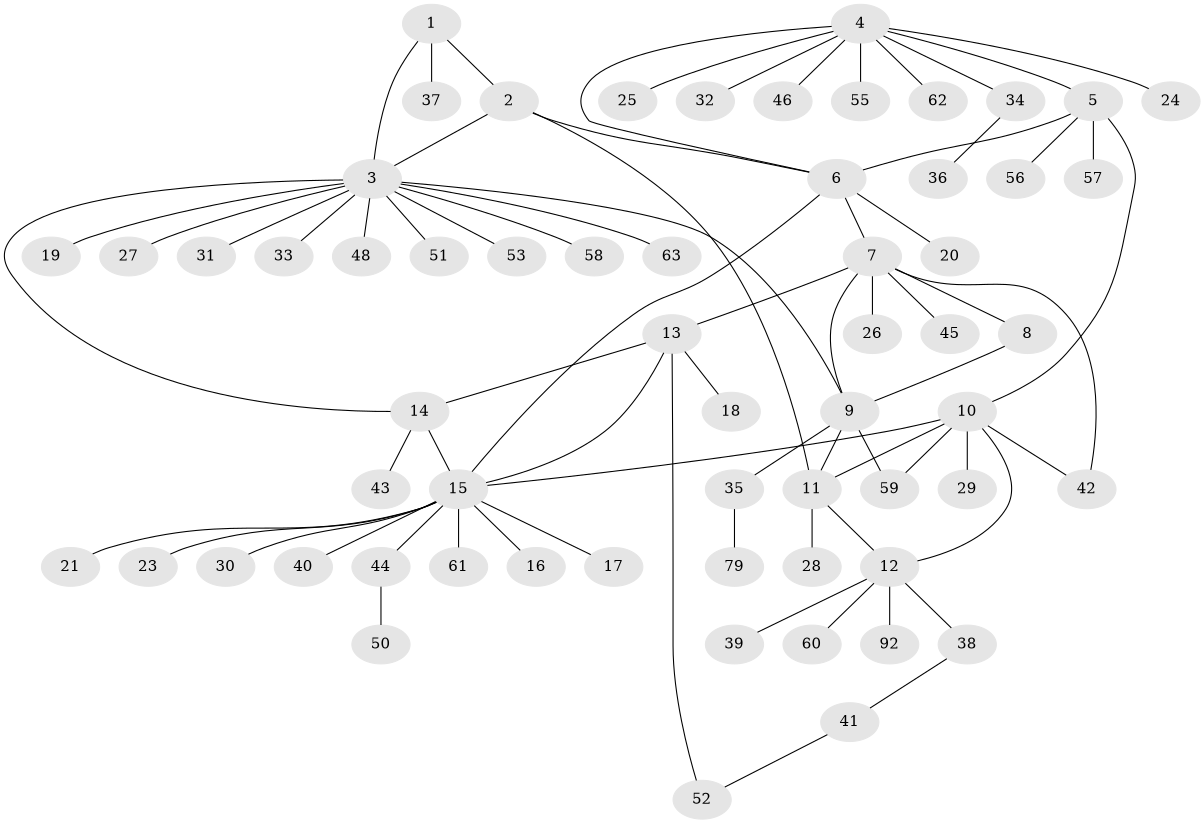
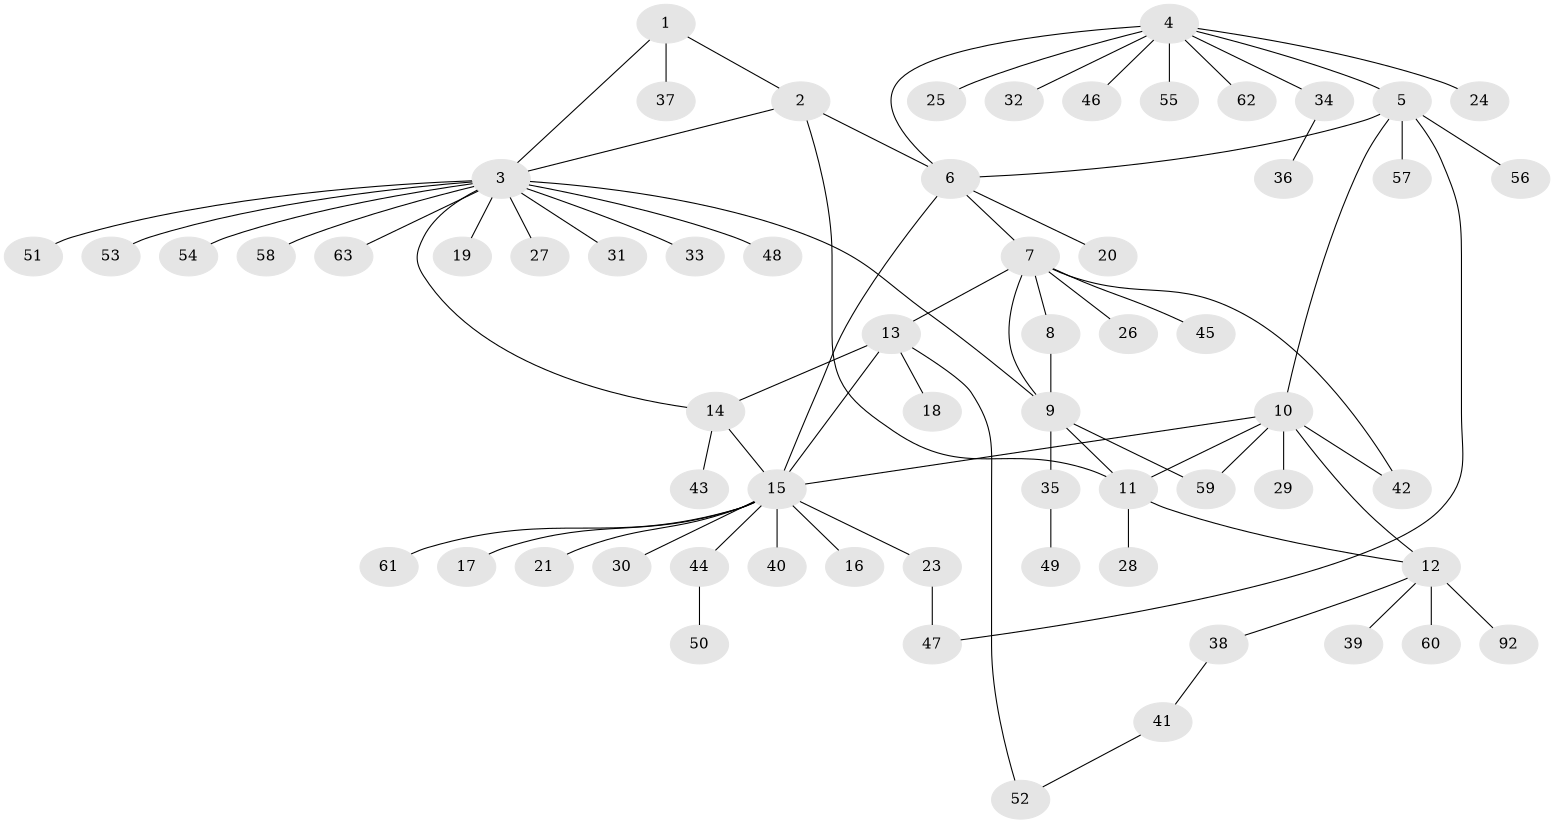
node "54": added
node "79": label "79" -> "49"
node "47": added
